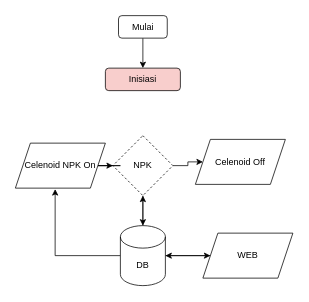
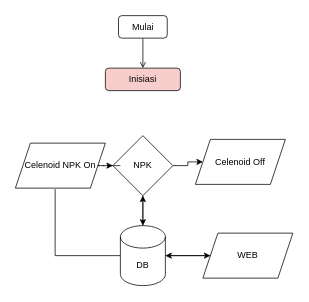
edge "Mulai" -> "Inisiasi": arrowhead classic -> open
edge "Celenoid NPK On" -> "NPK": style solid -> dashed
node "NPK": style dashed -> solid
edge "DB" -> "Celenoid NPK On": arrowhead classic -> none
